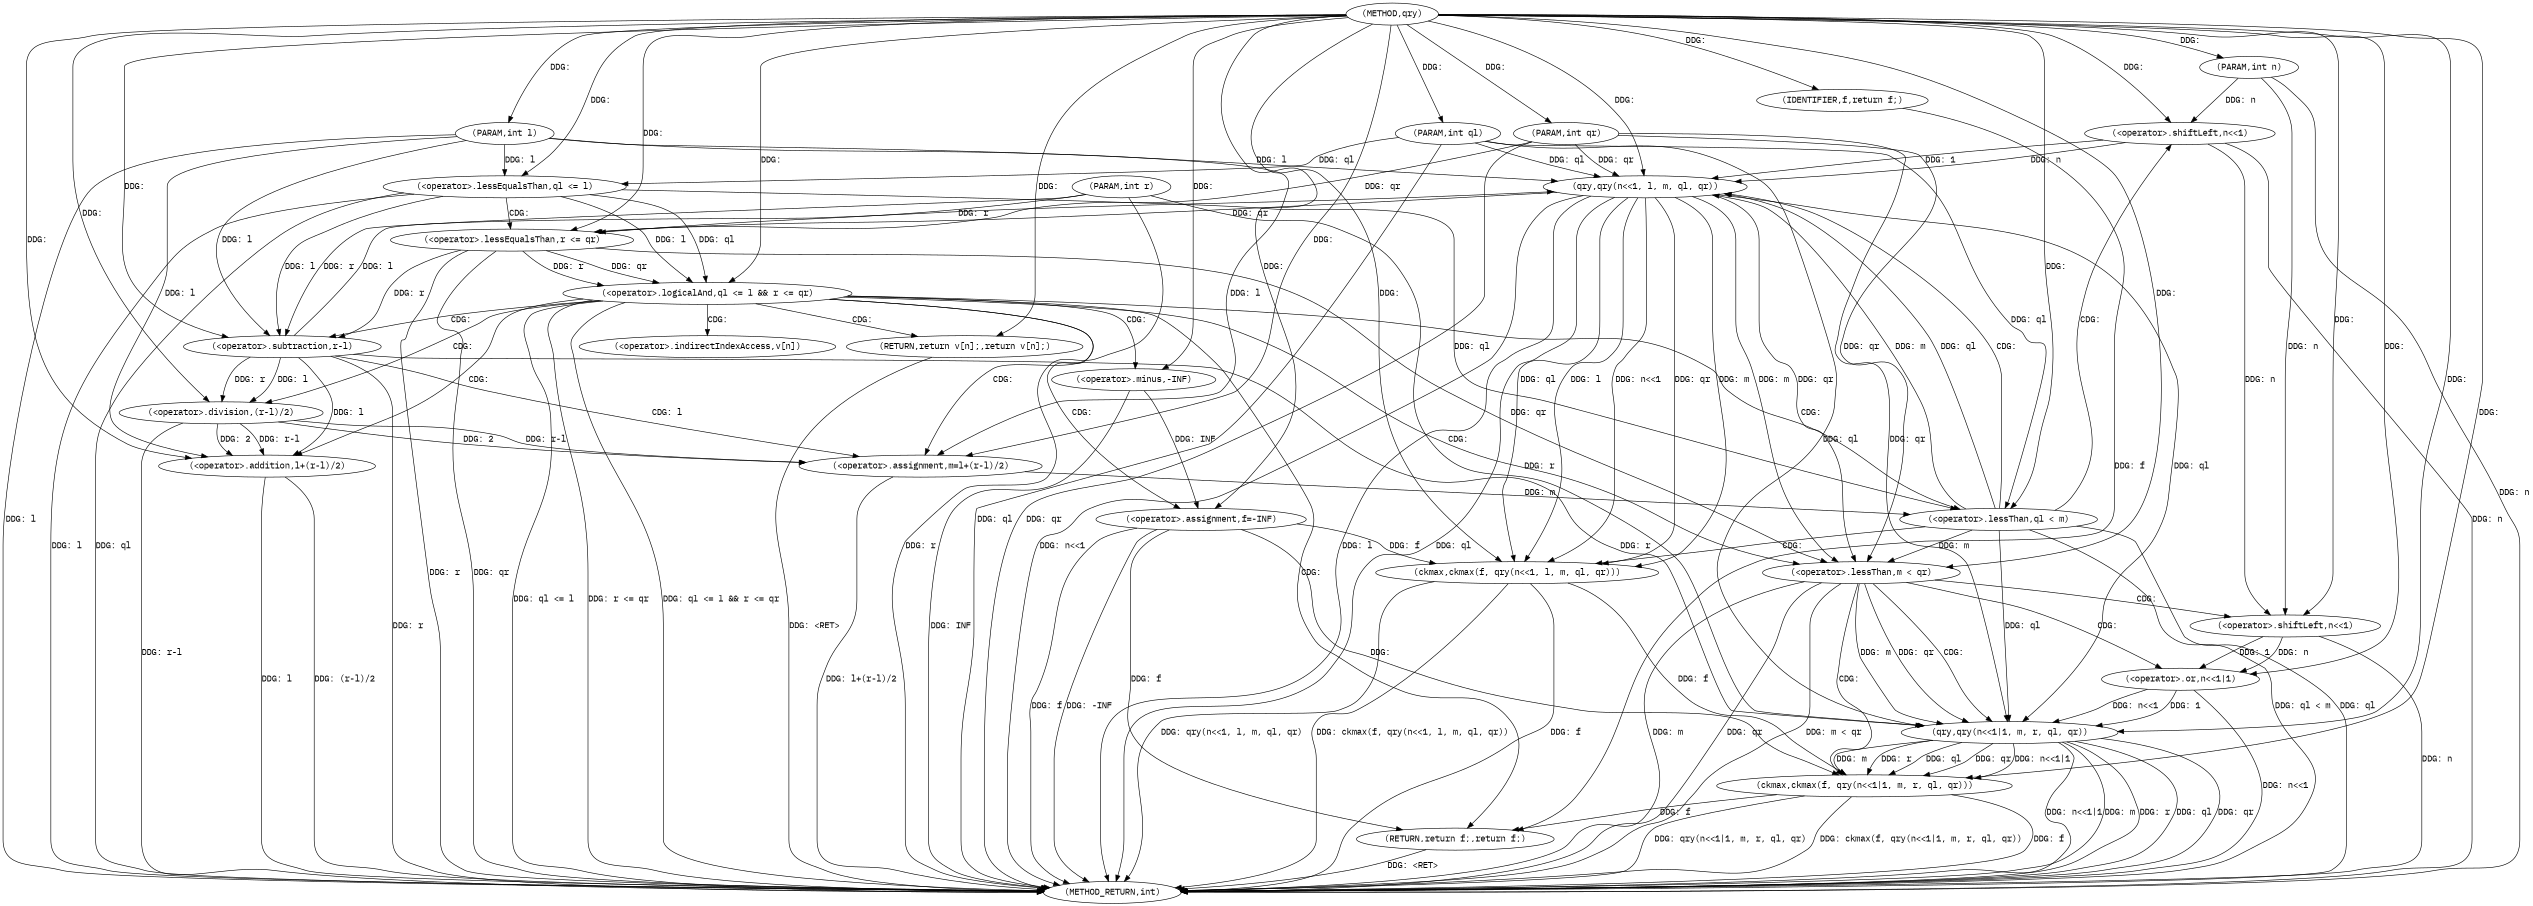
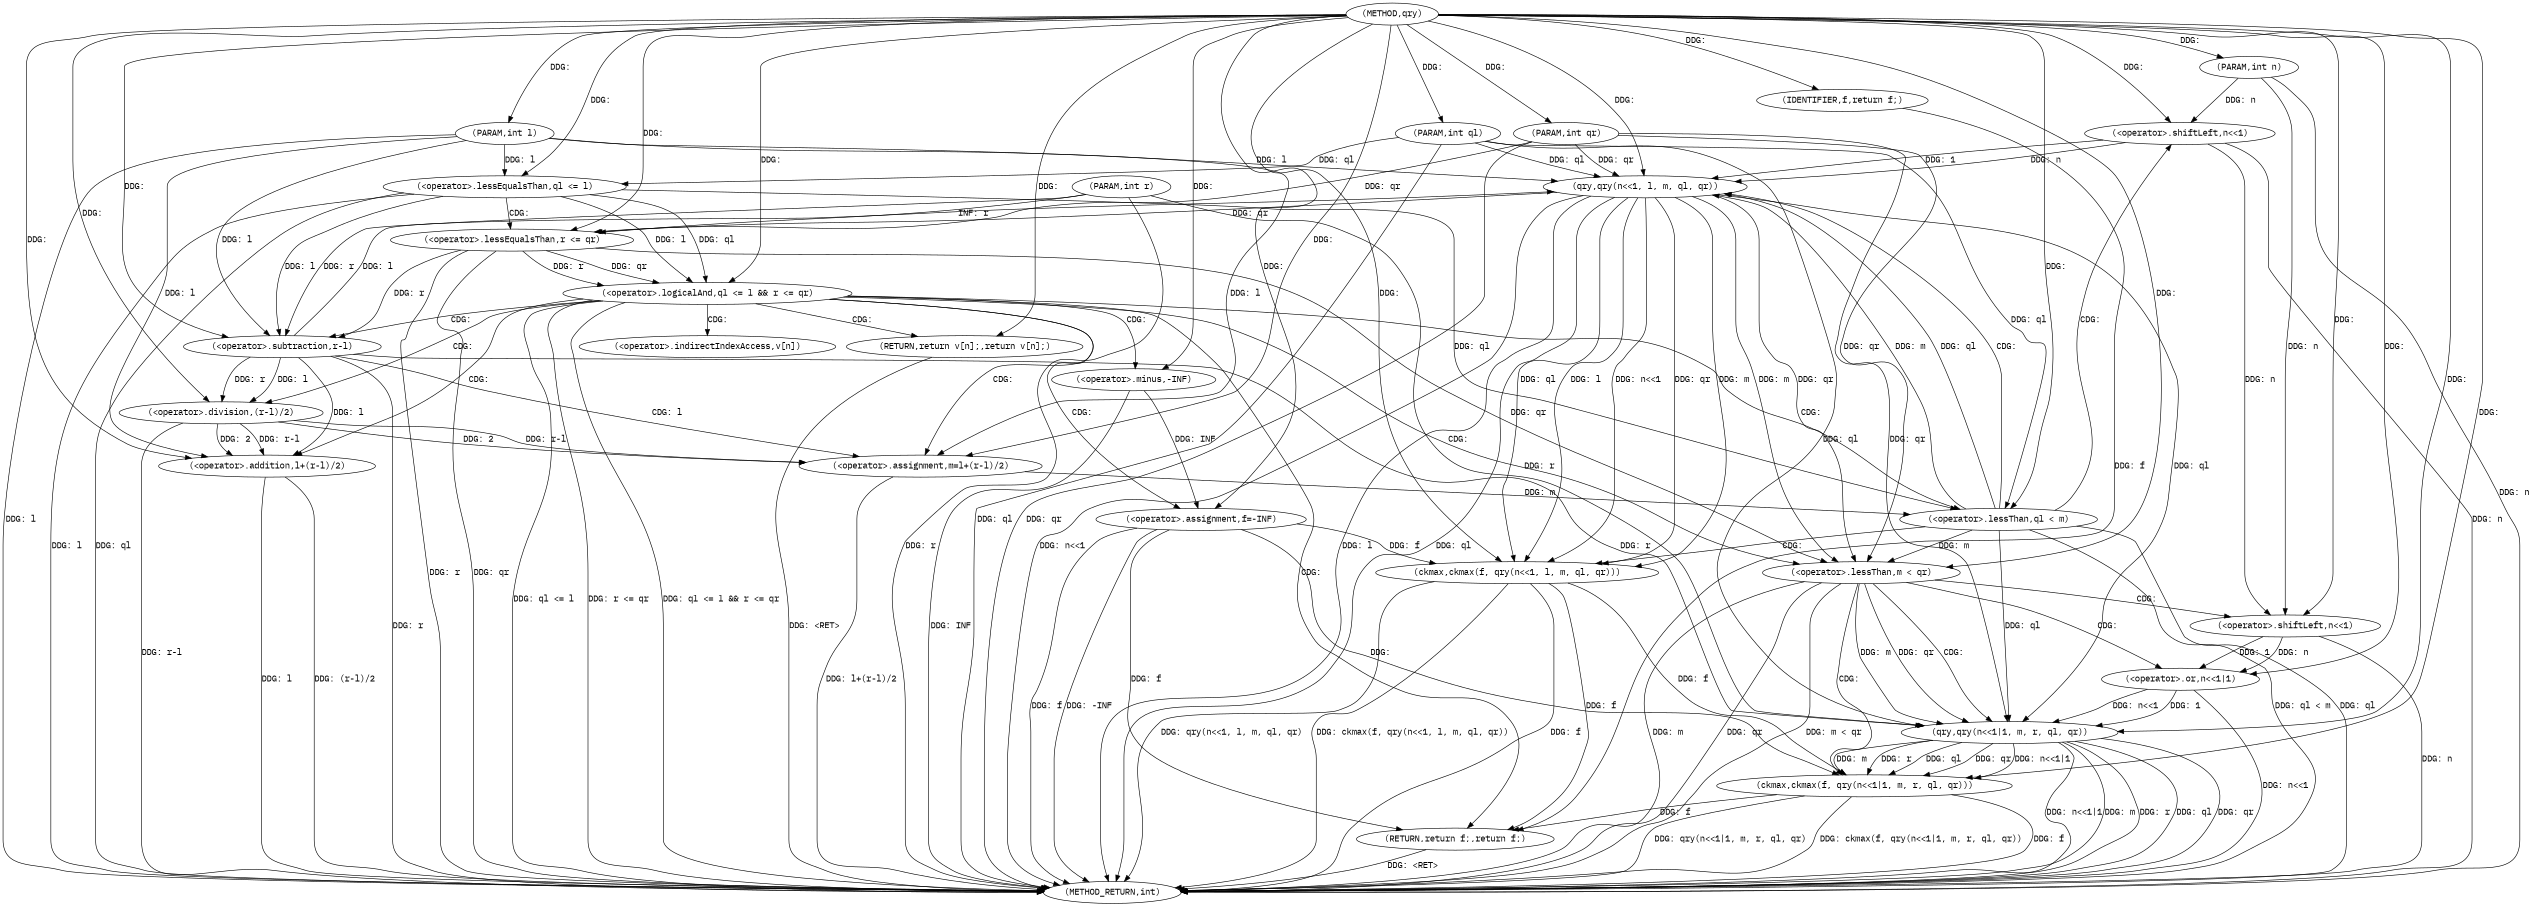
edge "(PARAM,int r)" -> "(<operator>.lessEqualsThan,r <= qr)": label "DDG: r" -> "INF: r"
edge "(ckmax,ckmax(f, qry(n<<1, l, m, ql, qr)))" -> "(RETURN,return f;,return f;)": added, label "DDG: f"
